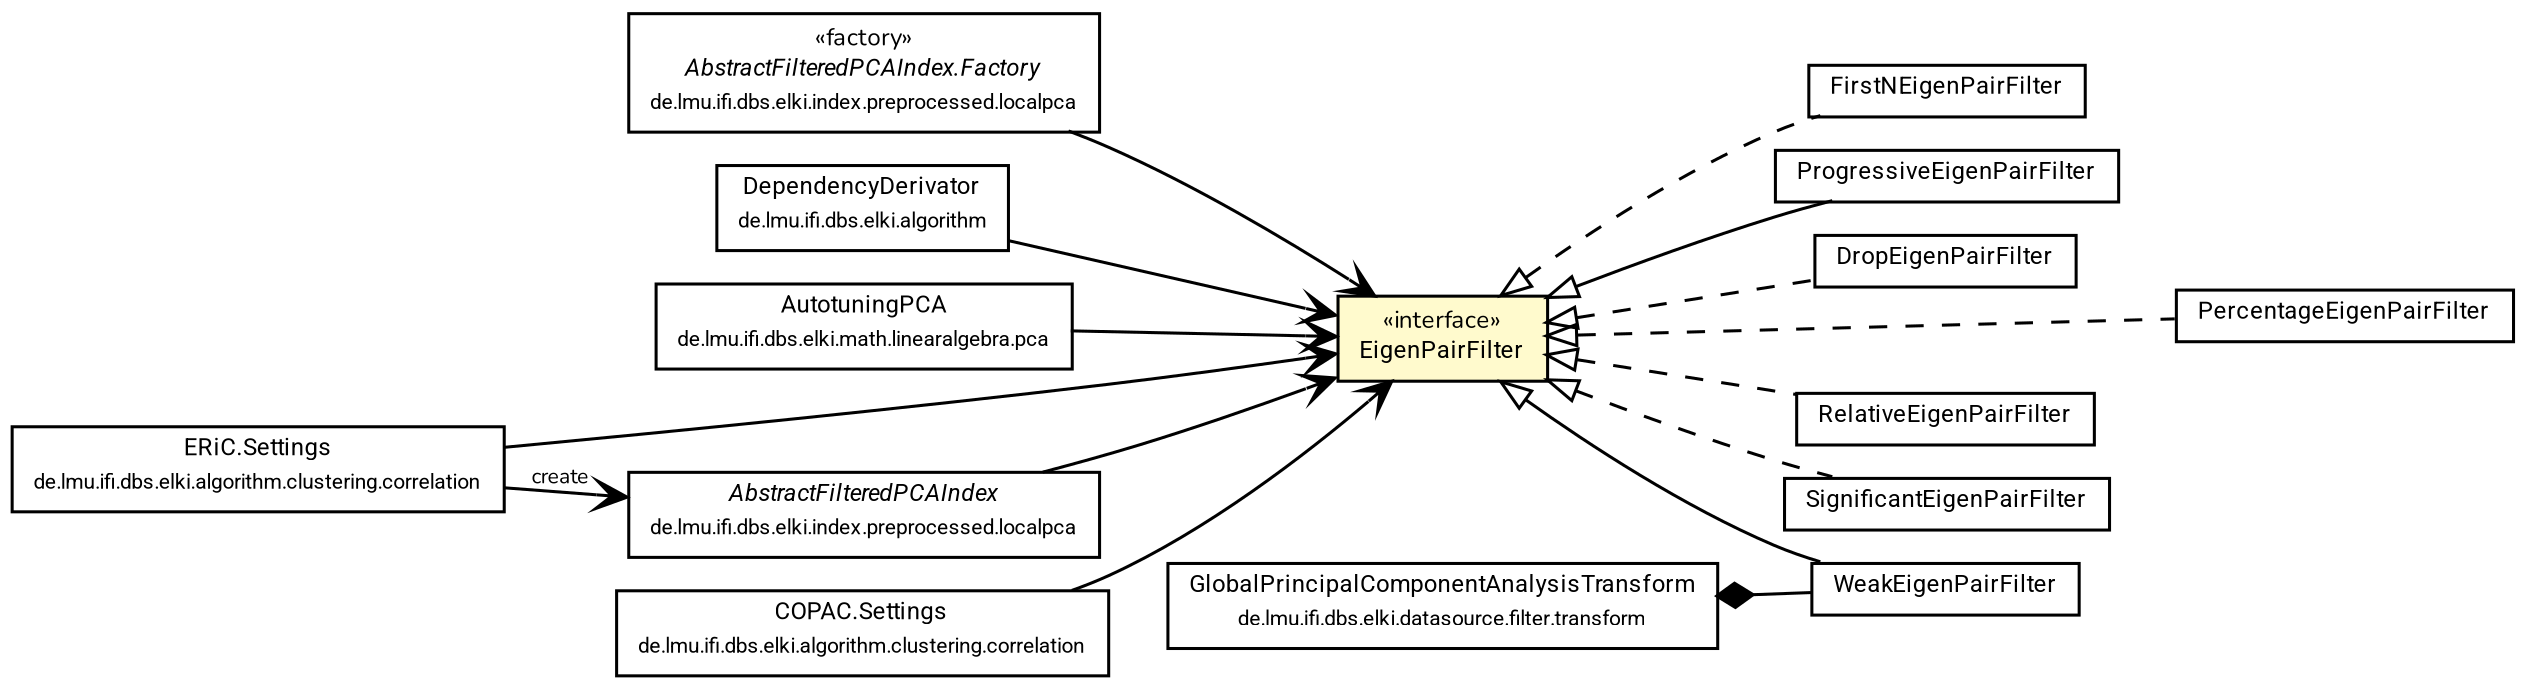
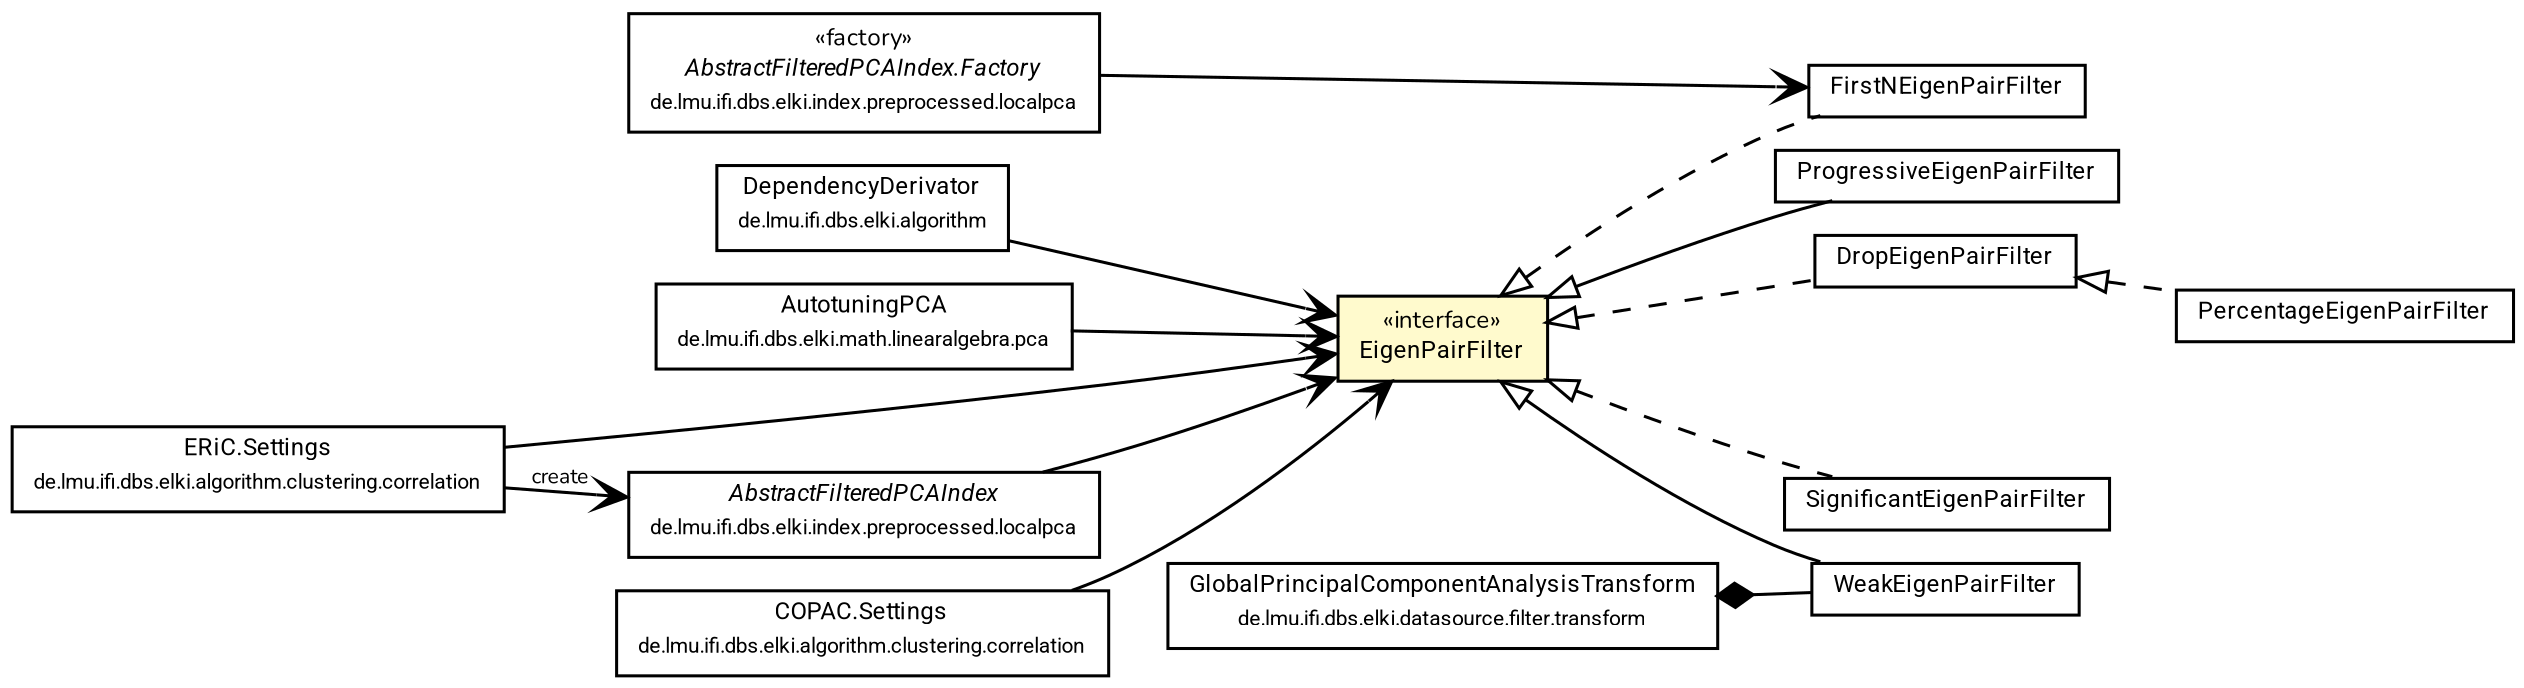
edge "AbstractFilteredPCAIndex.Factory" -> "EigenPairFilter": now "AbstractFilteredPCAIndex.Factory" -> "FirstNEigenPairFilter"
edge "PercentageEigenPairFilter" -> "EigenPairFilter": now "PercentageEigenPairFilter" -> "DropEigenPairFilter"
node "RelativeEigenPairFilter": removed
